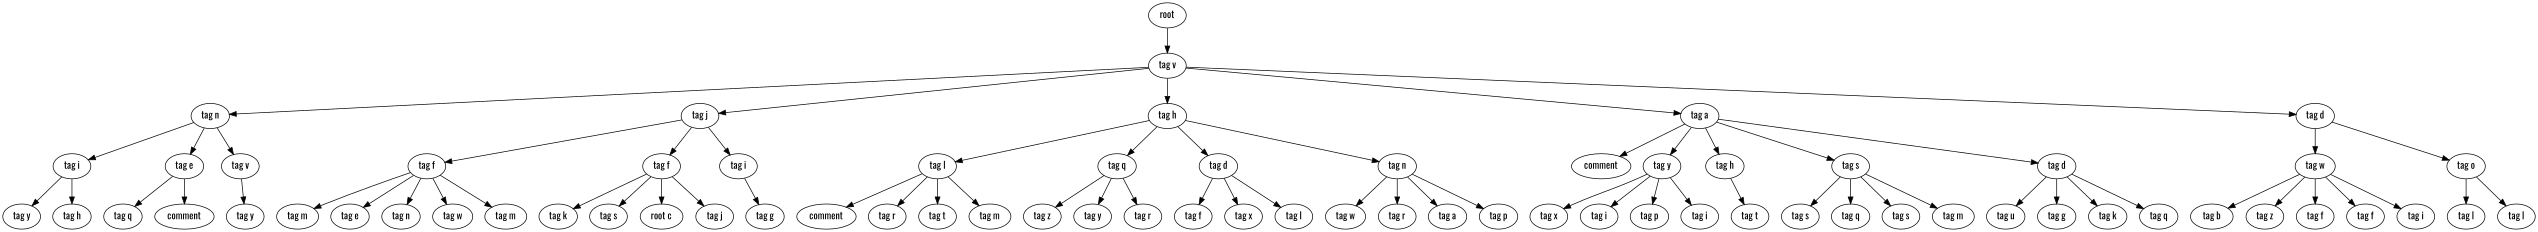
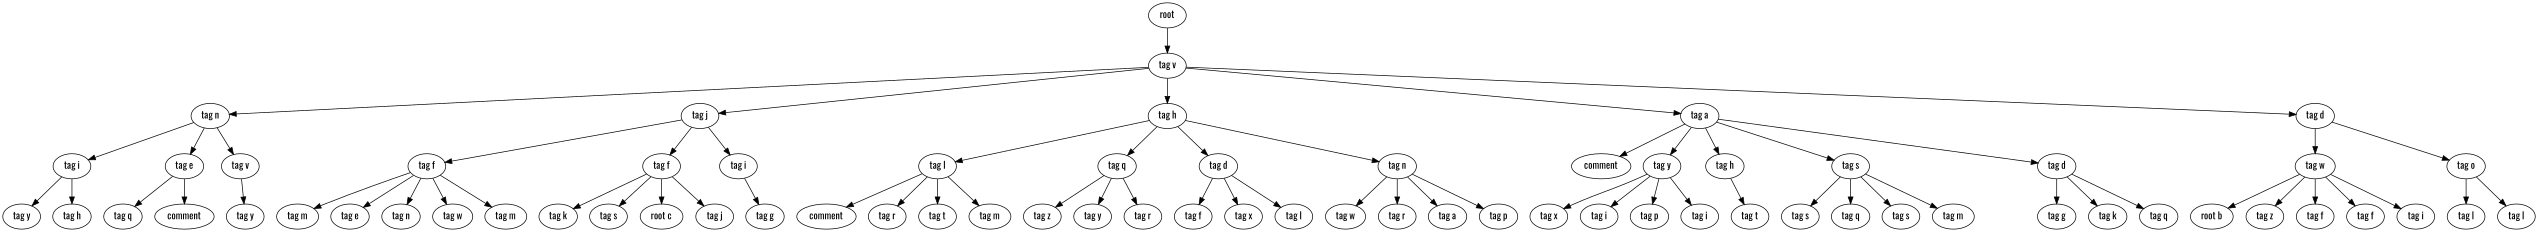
node "tag u": removed
node "tag b": label "tag b" -> "root b"
